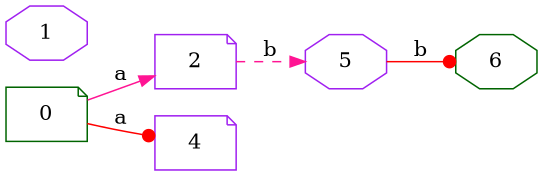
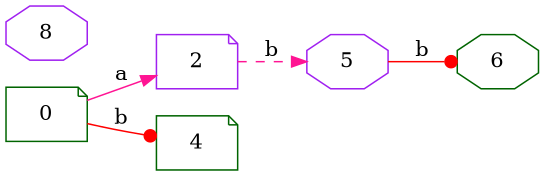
node "1": label "1" -> "8"
edge "0" -> "4": label "a" -> "b"
node "4": color purple -> darkgreen
